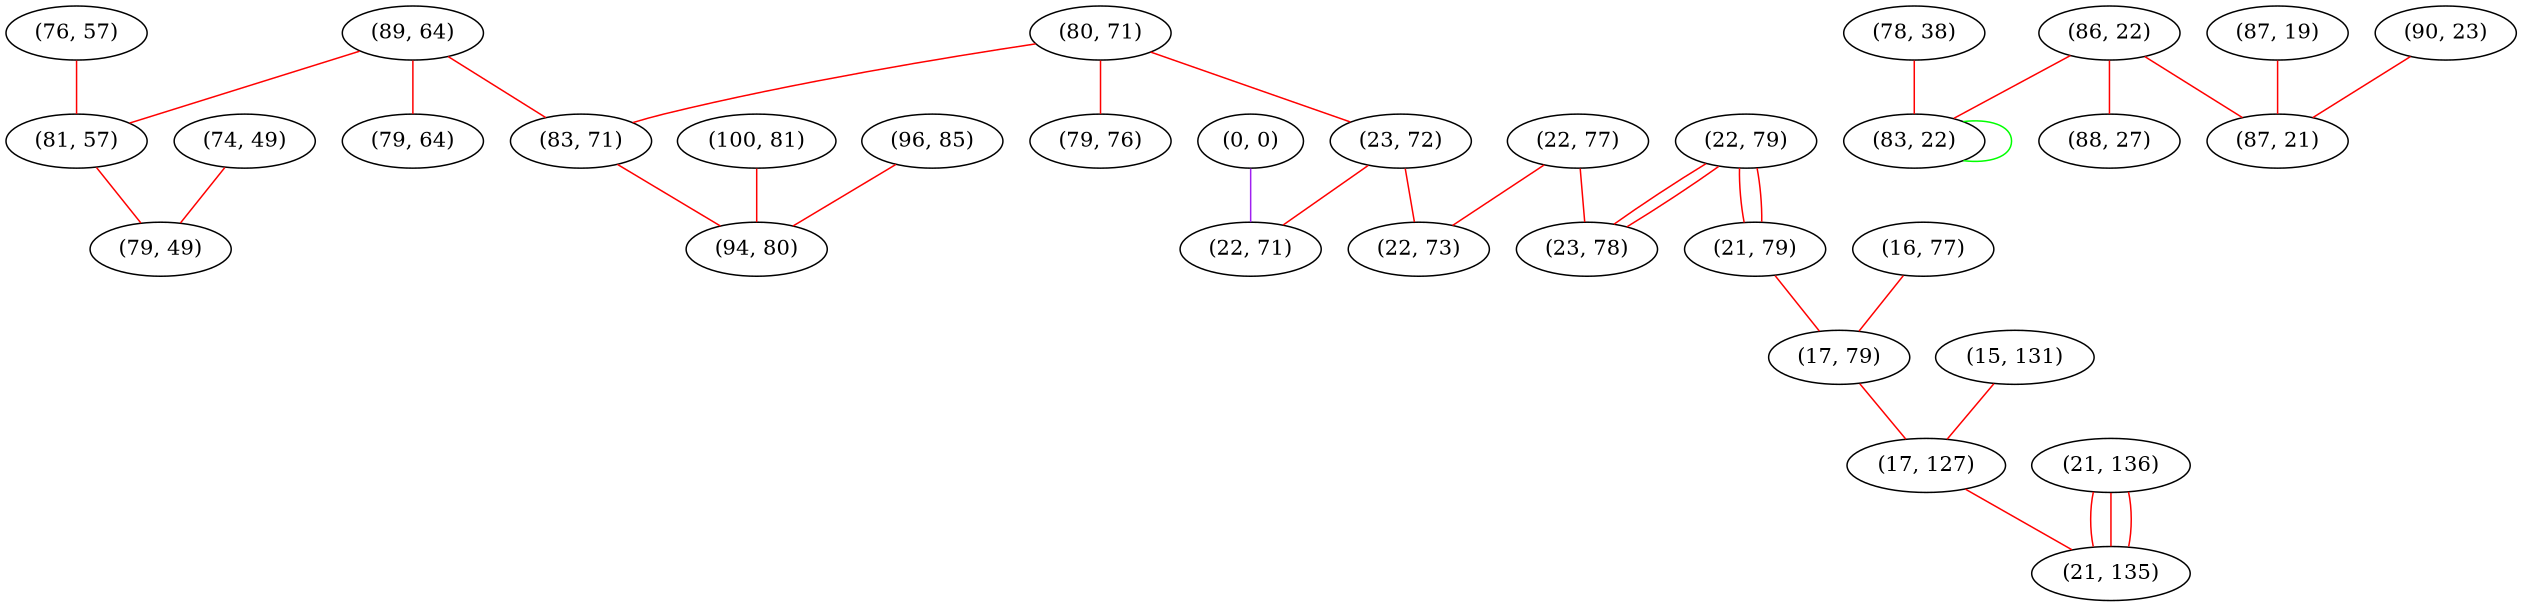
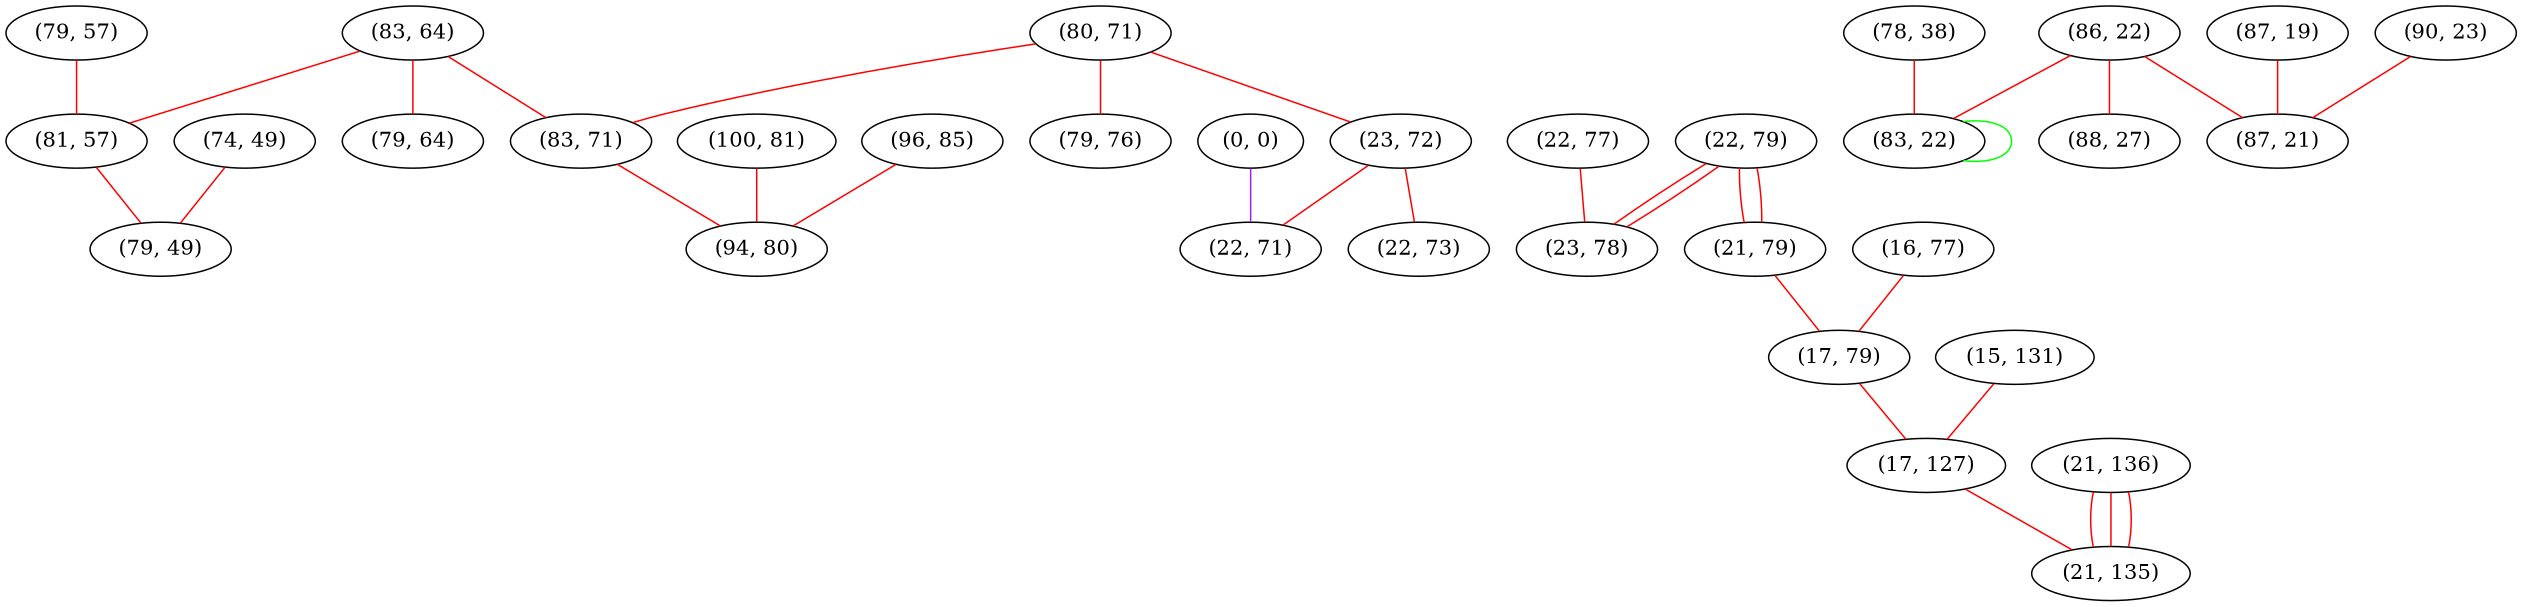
node "(76, 57)": label "(76, 57)" -> "(79, 57)"
node "(89, 64)": label "(89, 64)" -> "(83, 64)"
edge "(22, 77)" -- "(22, 73)": removed
